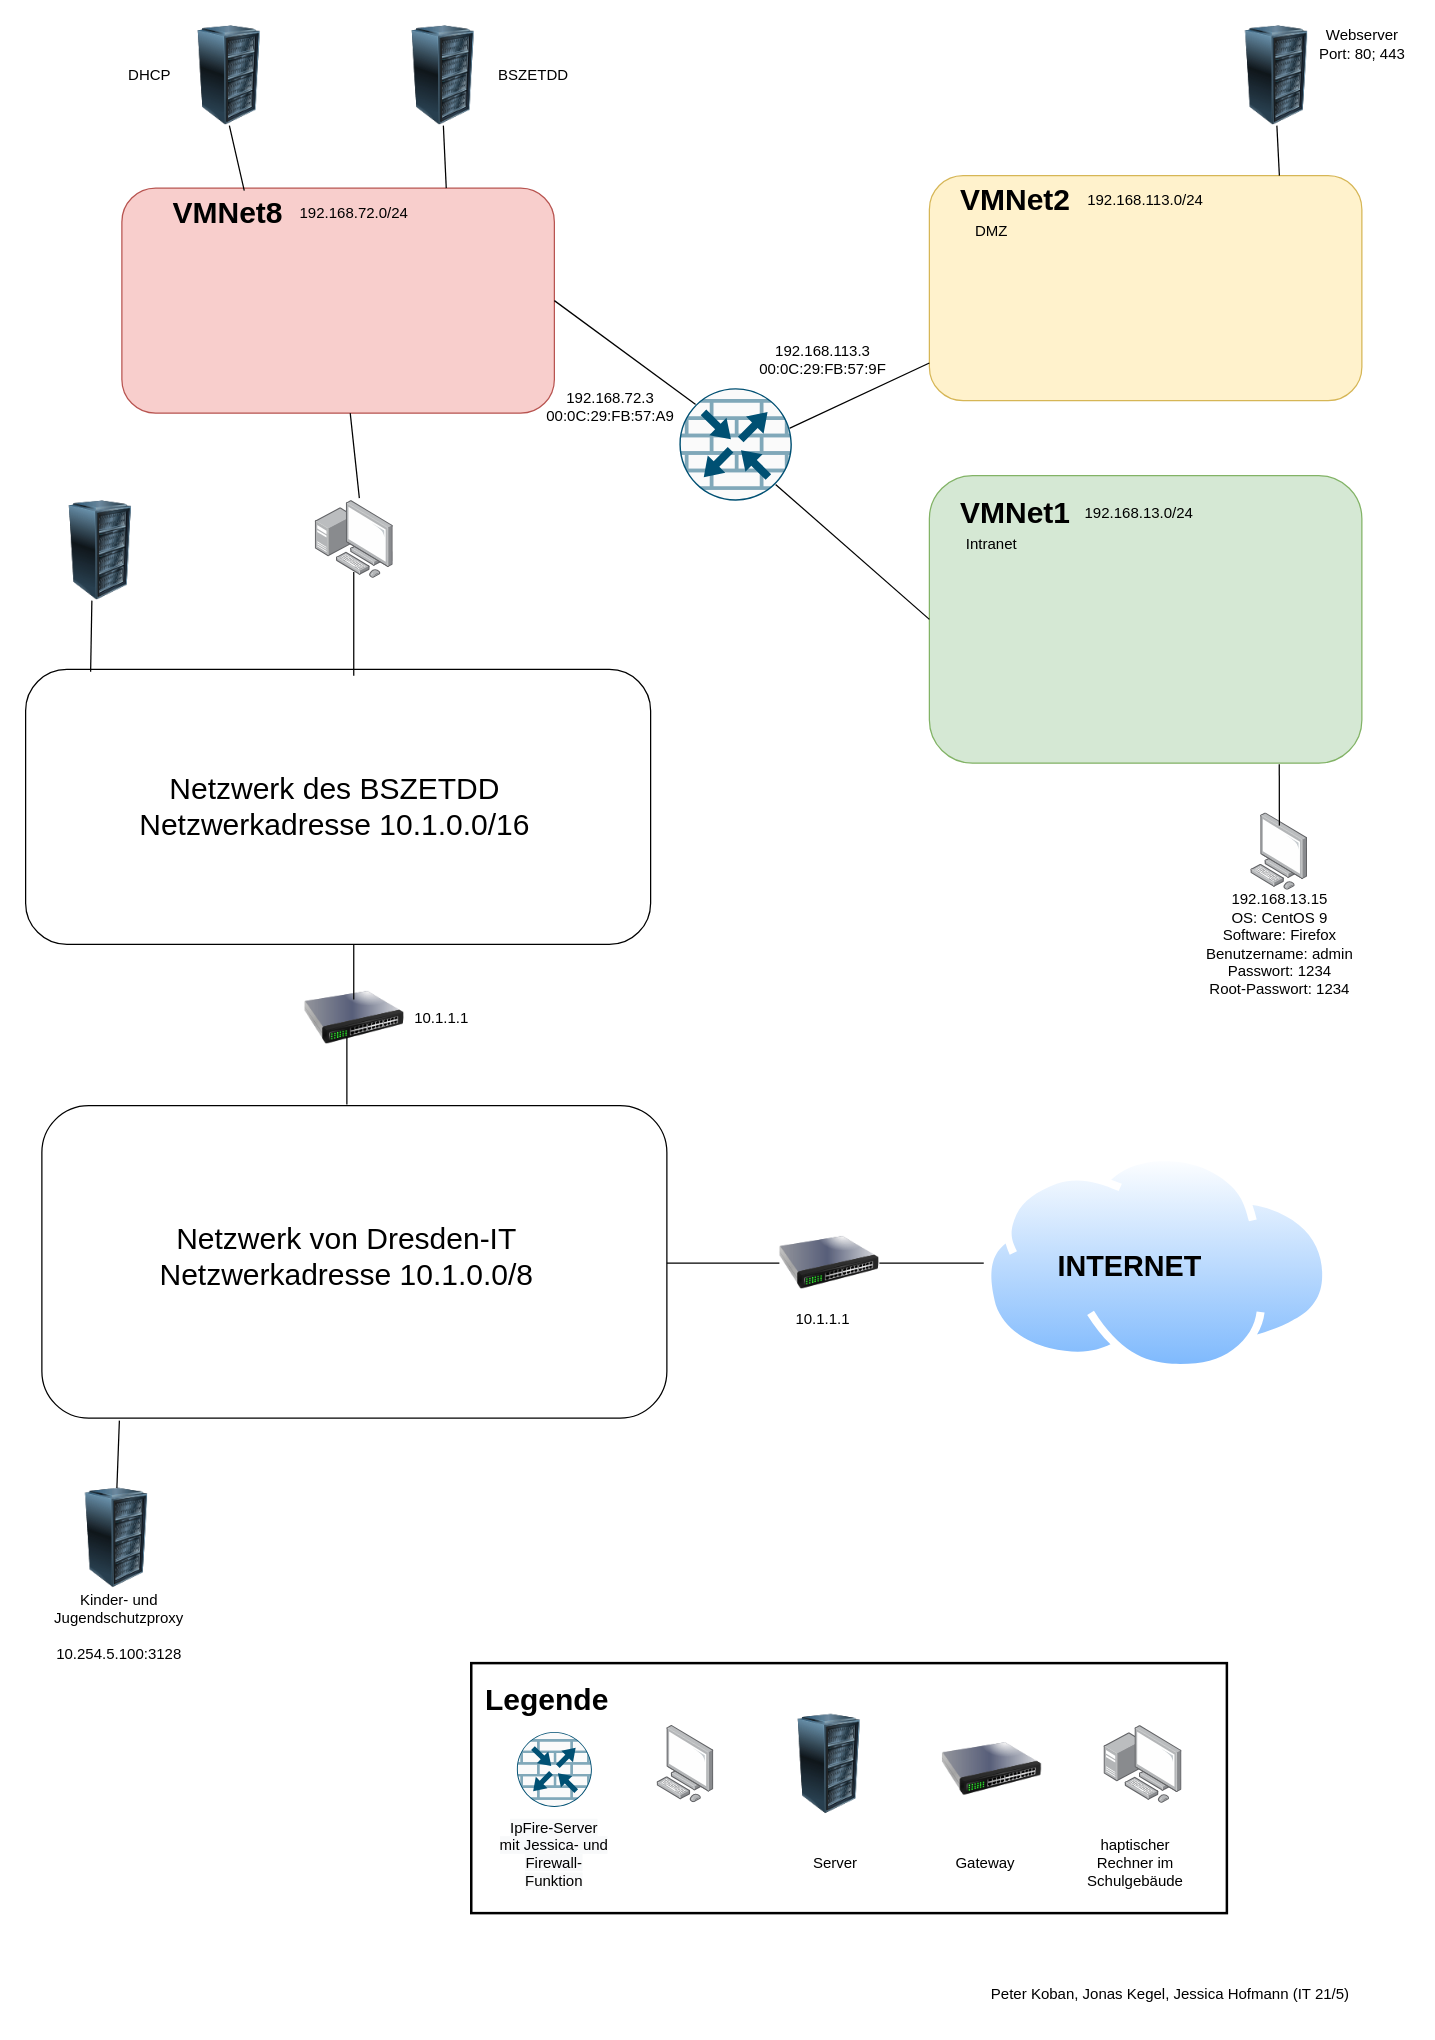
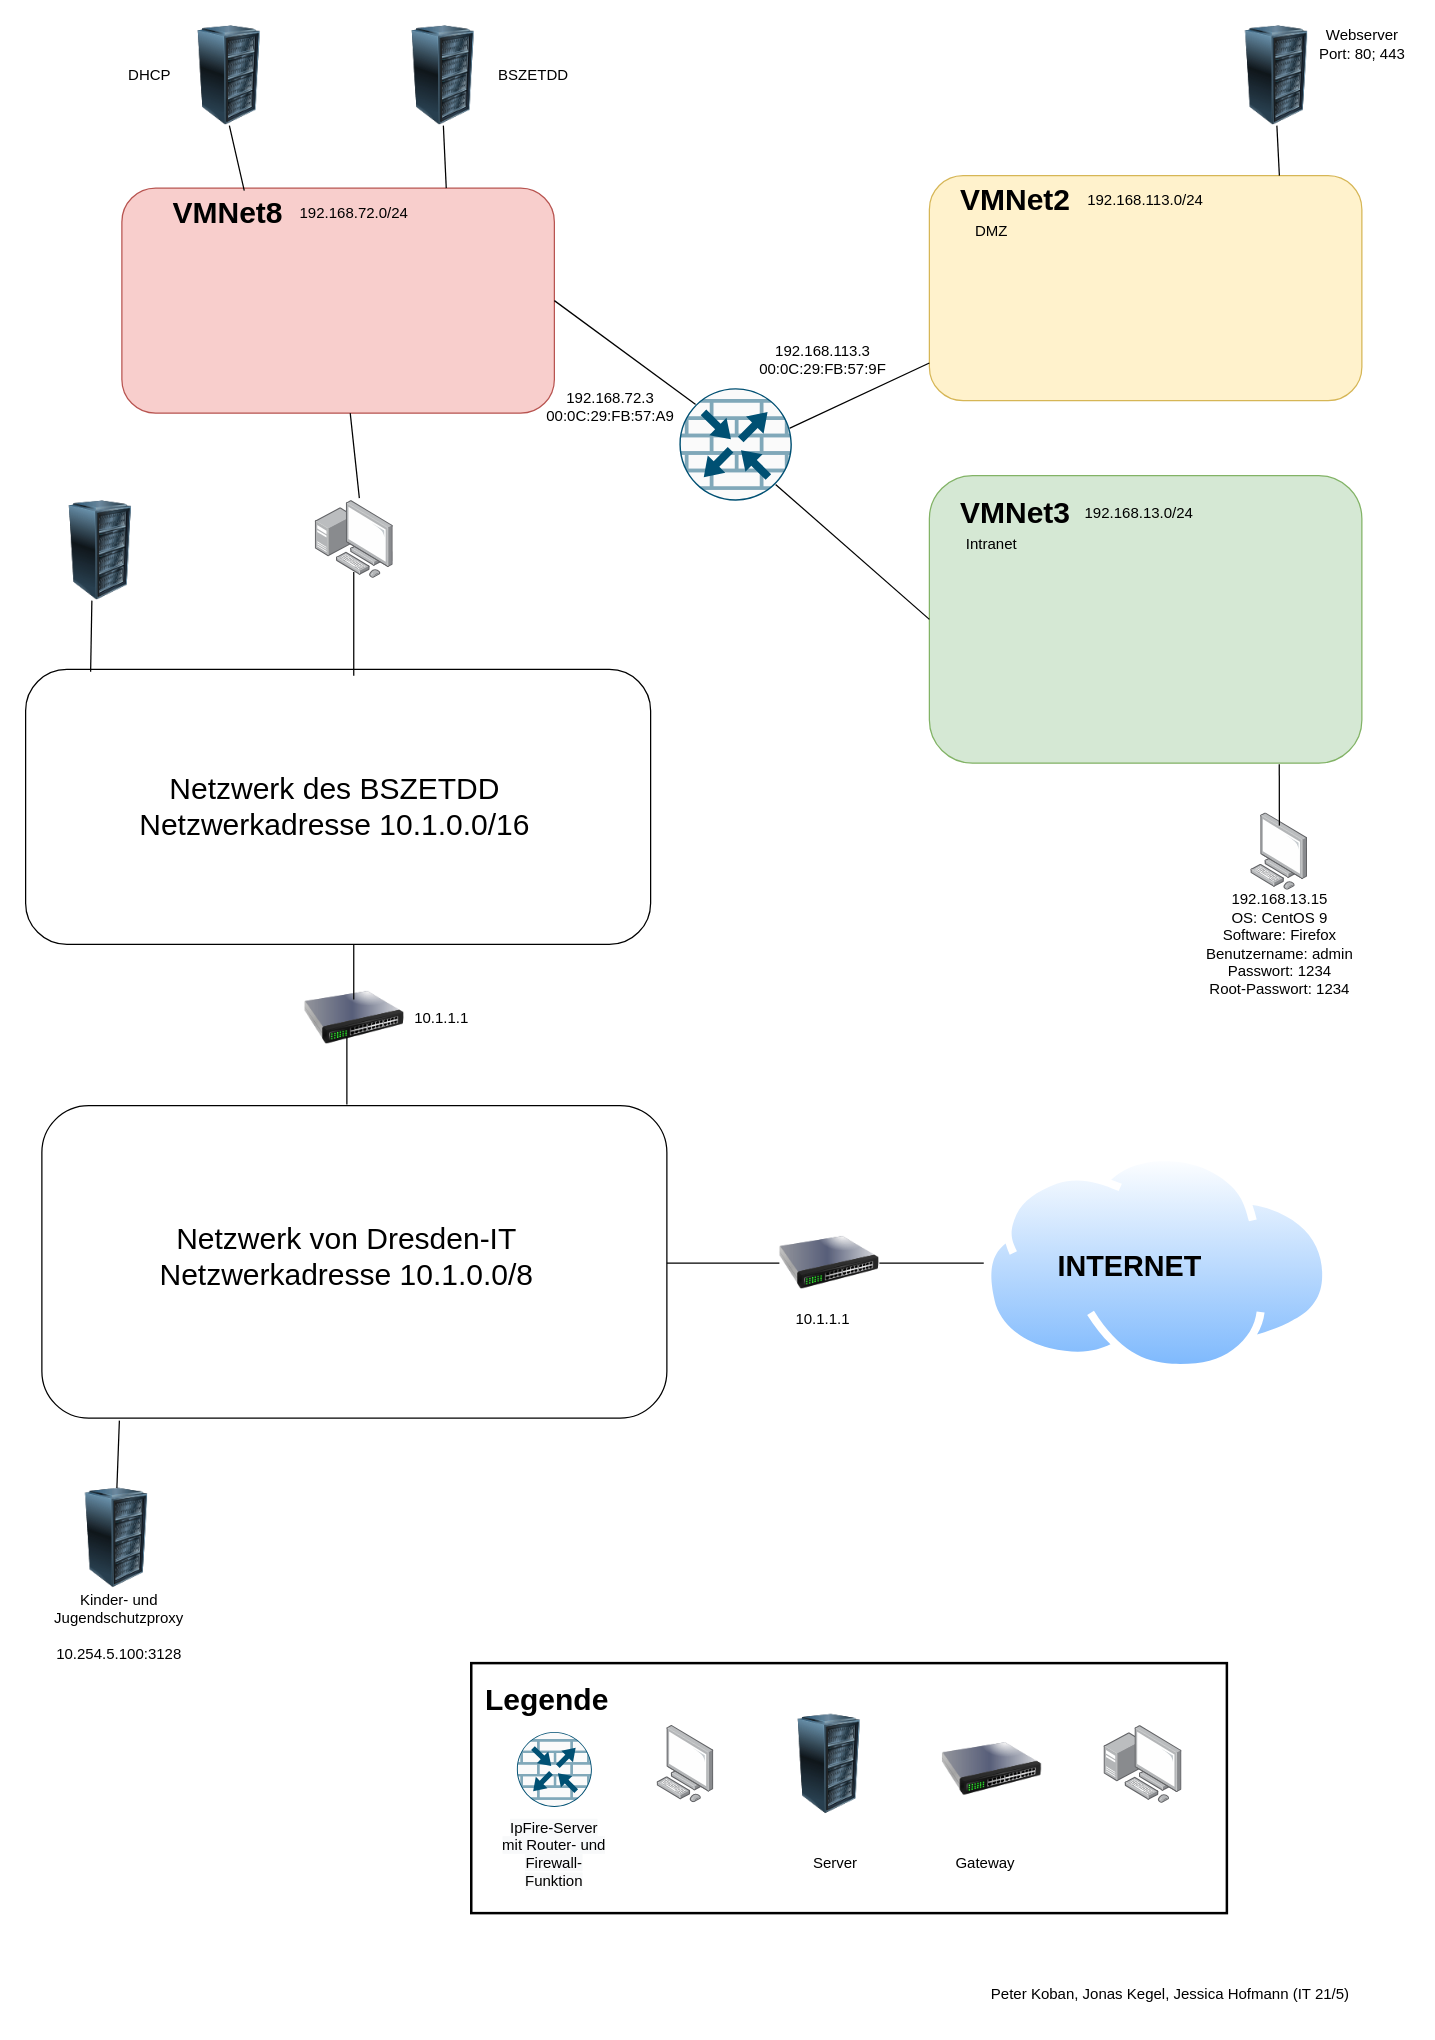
node "VMNet1": label "VMNet1" -> "VMNet3"
node "IpFire-Server mit Jessica- und Firewall-Funktion": label "IpFire-Server mit Jessica- und Firewall-Funktion" -> "IpFire-Server mit Router- und Firewall-Funktion"
node "haptischer Rechner im Schulgebäude": removed
